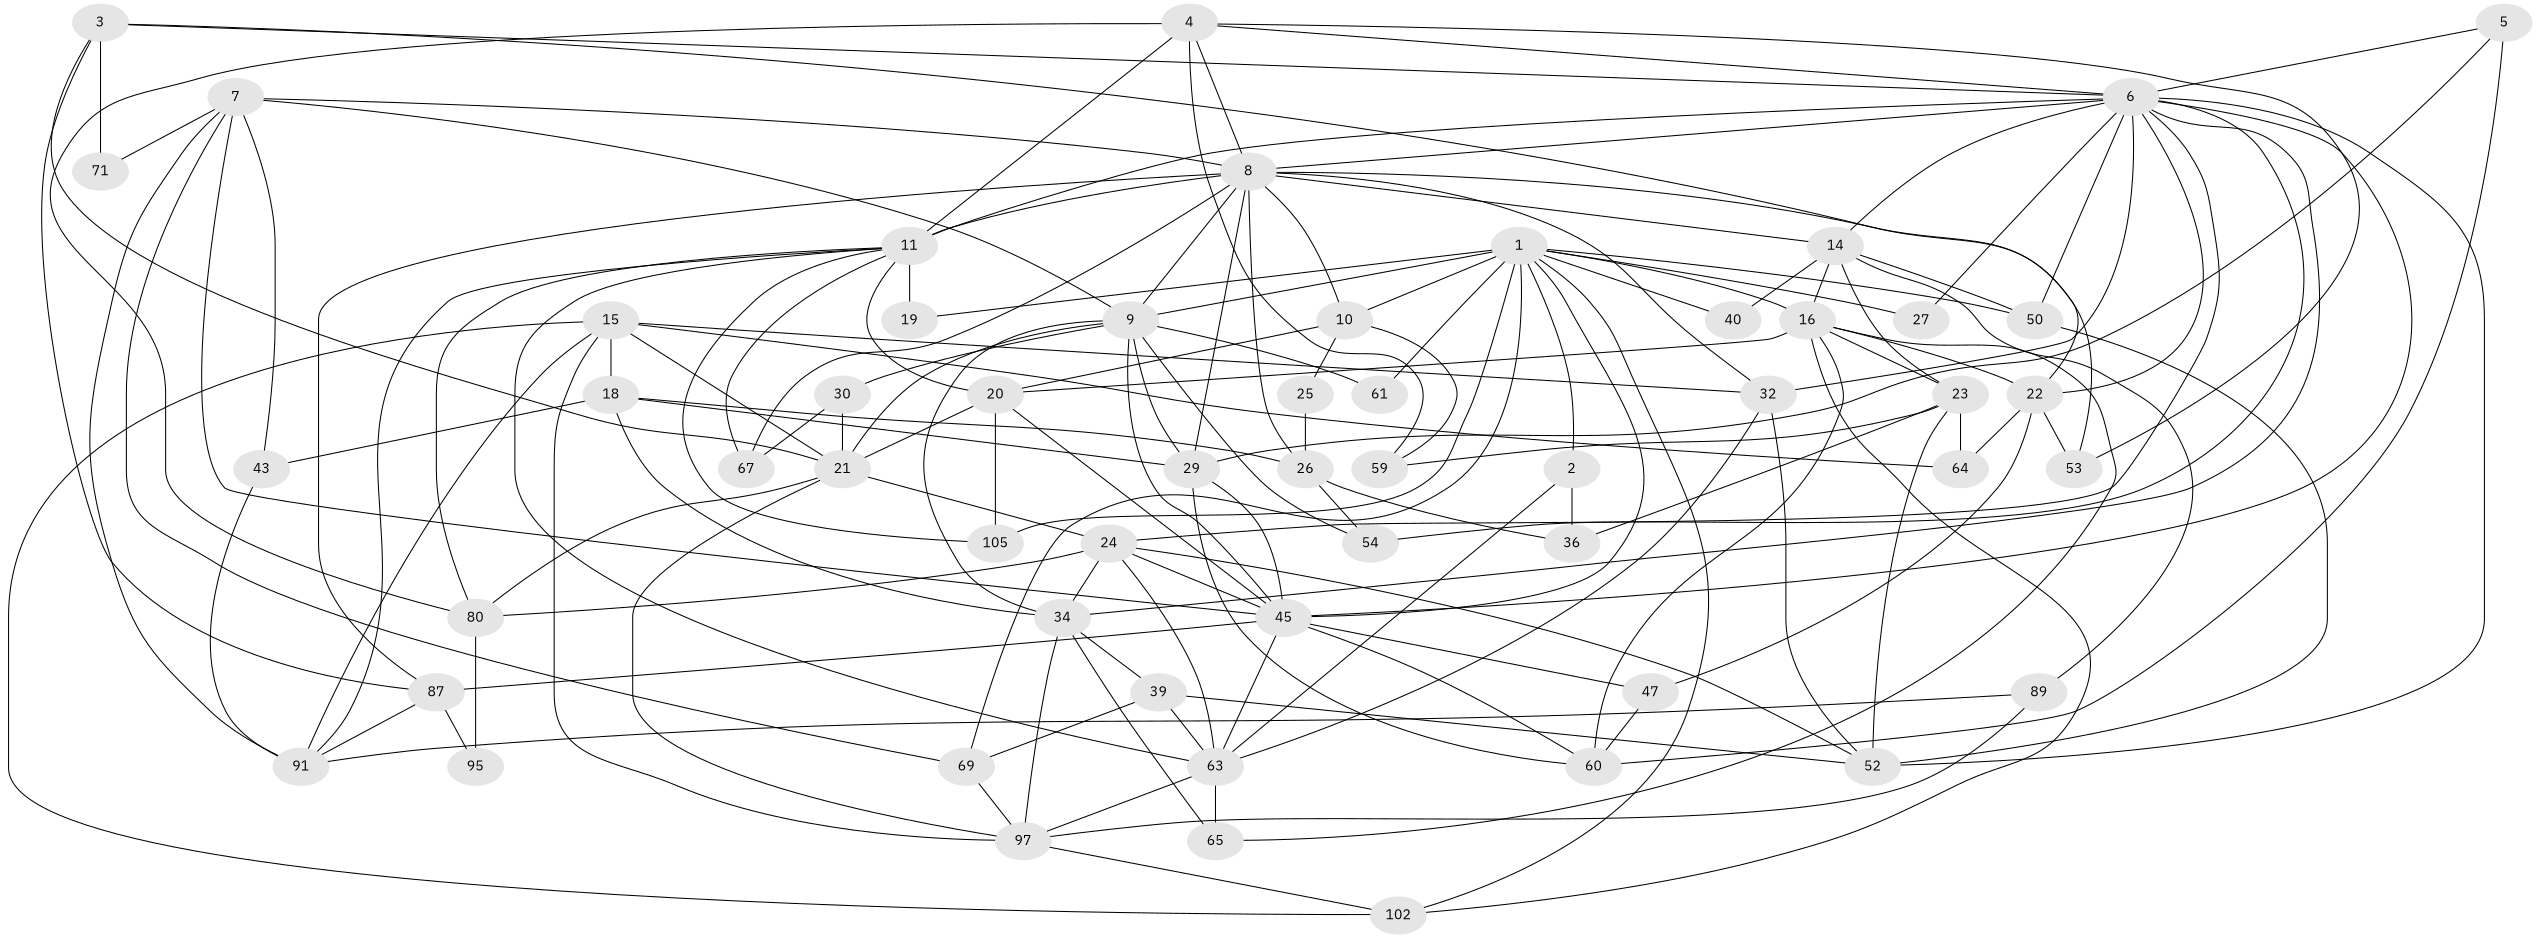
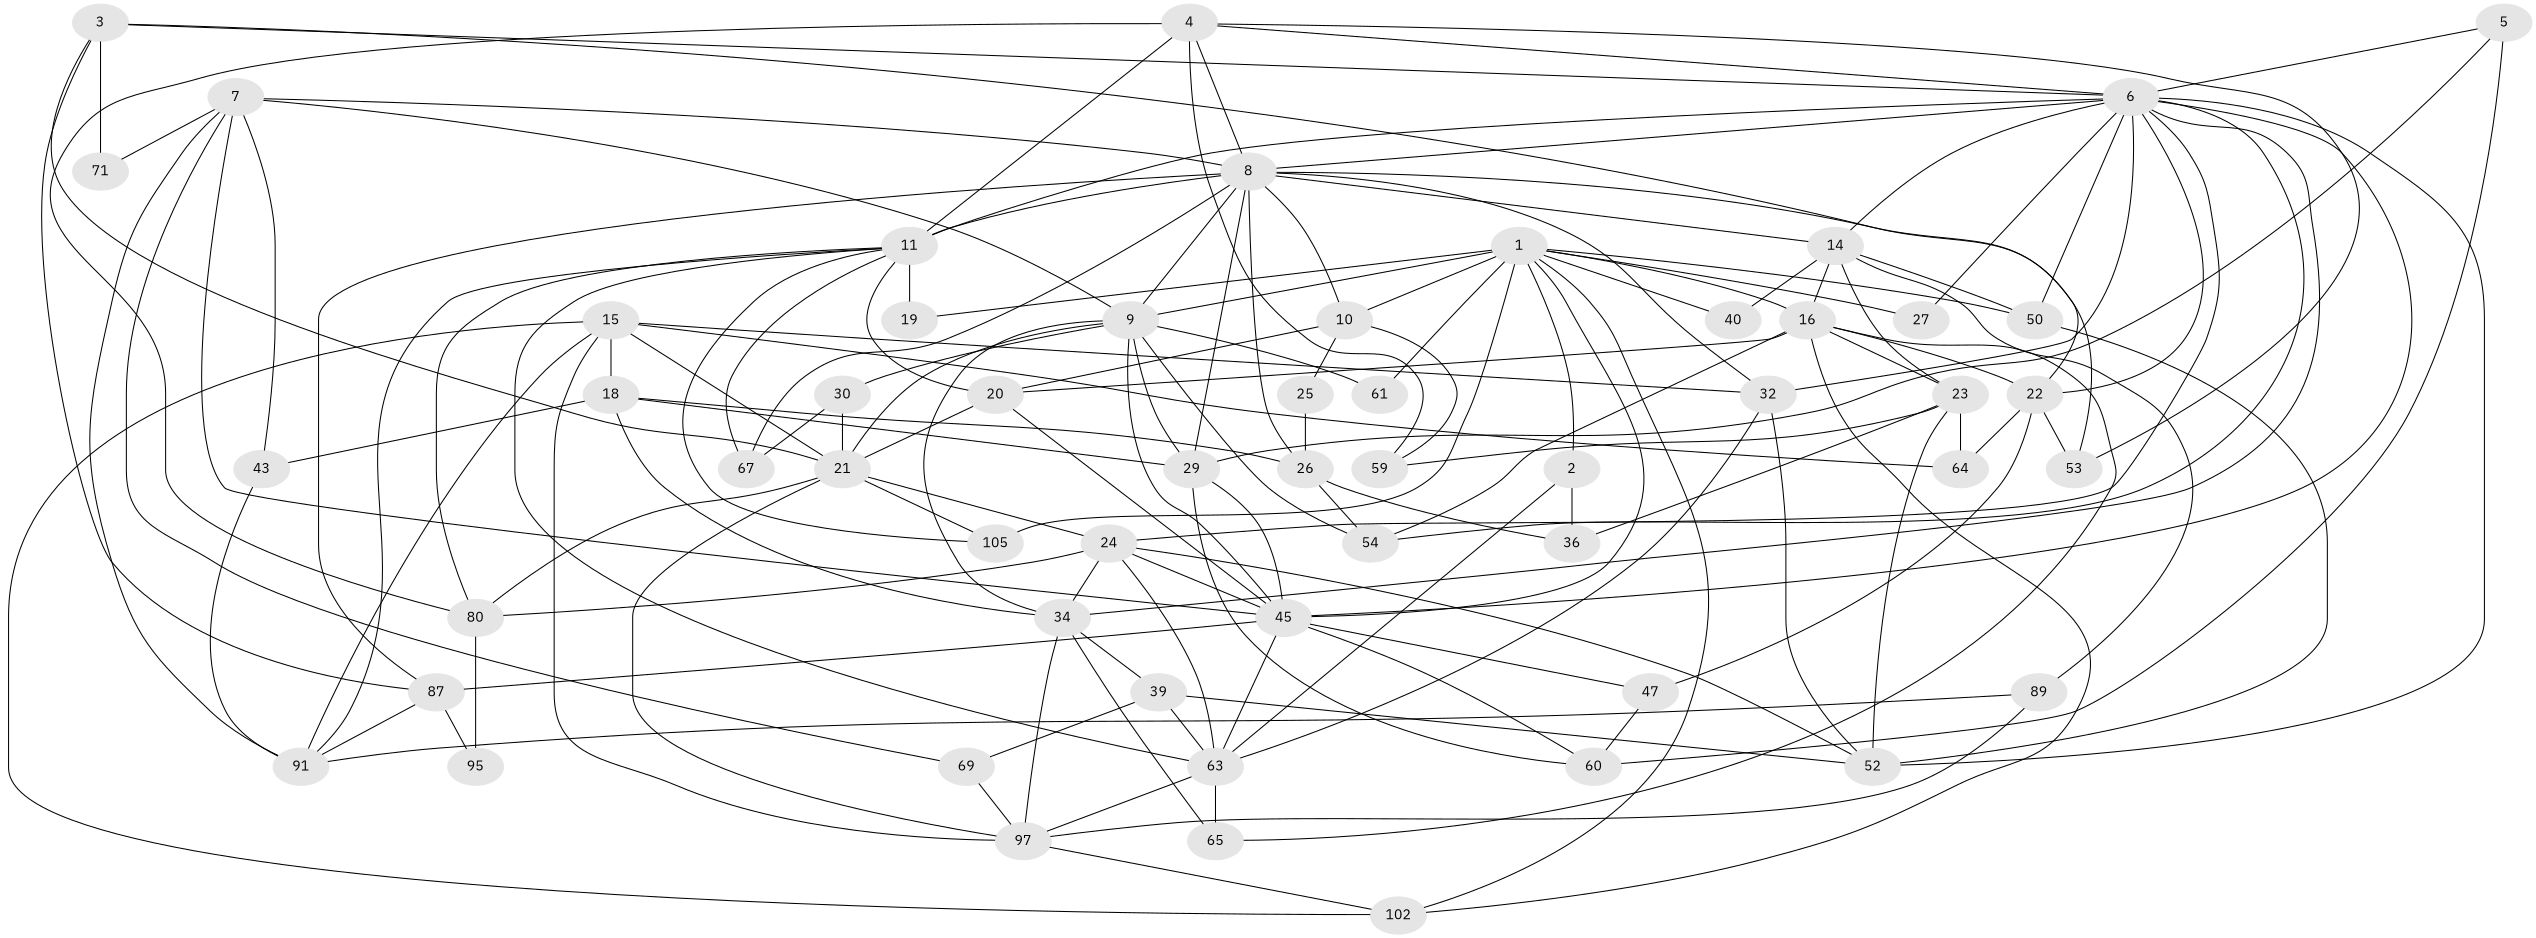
edge "20" -- "105": now "21" -- "105"
edge "1" -- "69": removed
edge "16" -- "60": now "16" -- "54"
